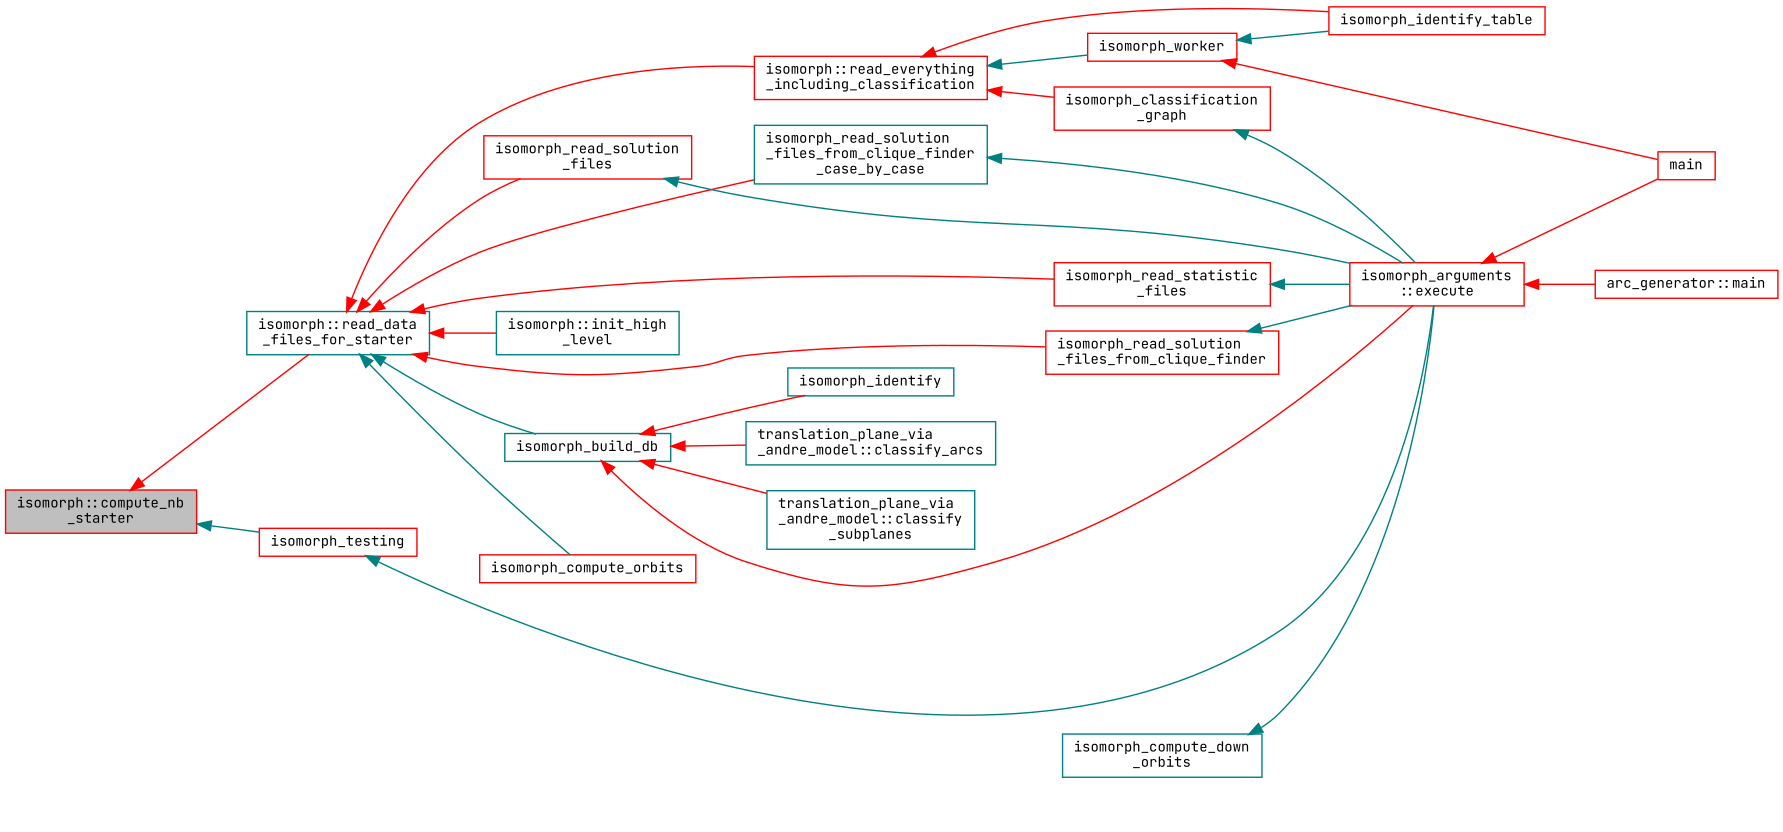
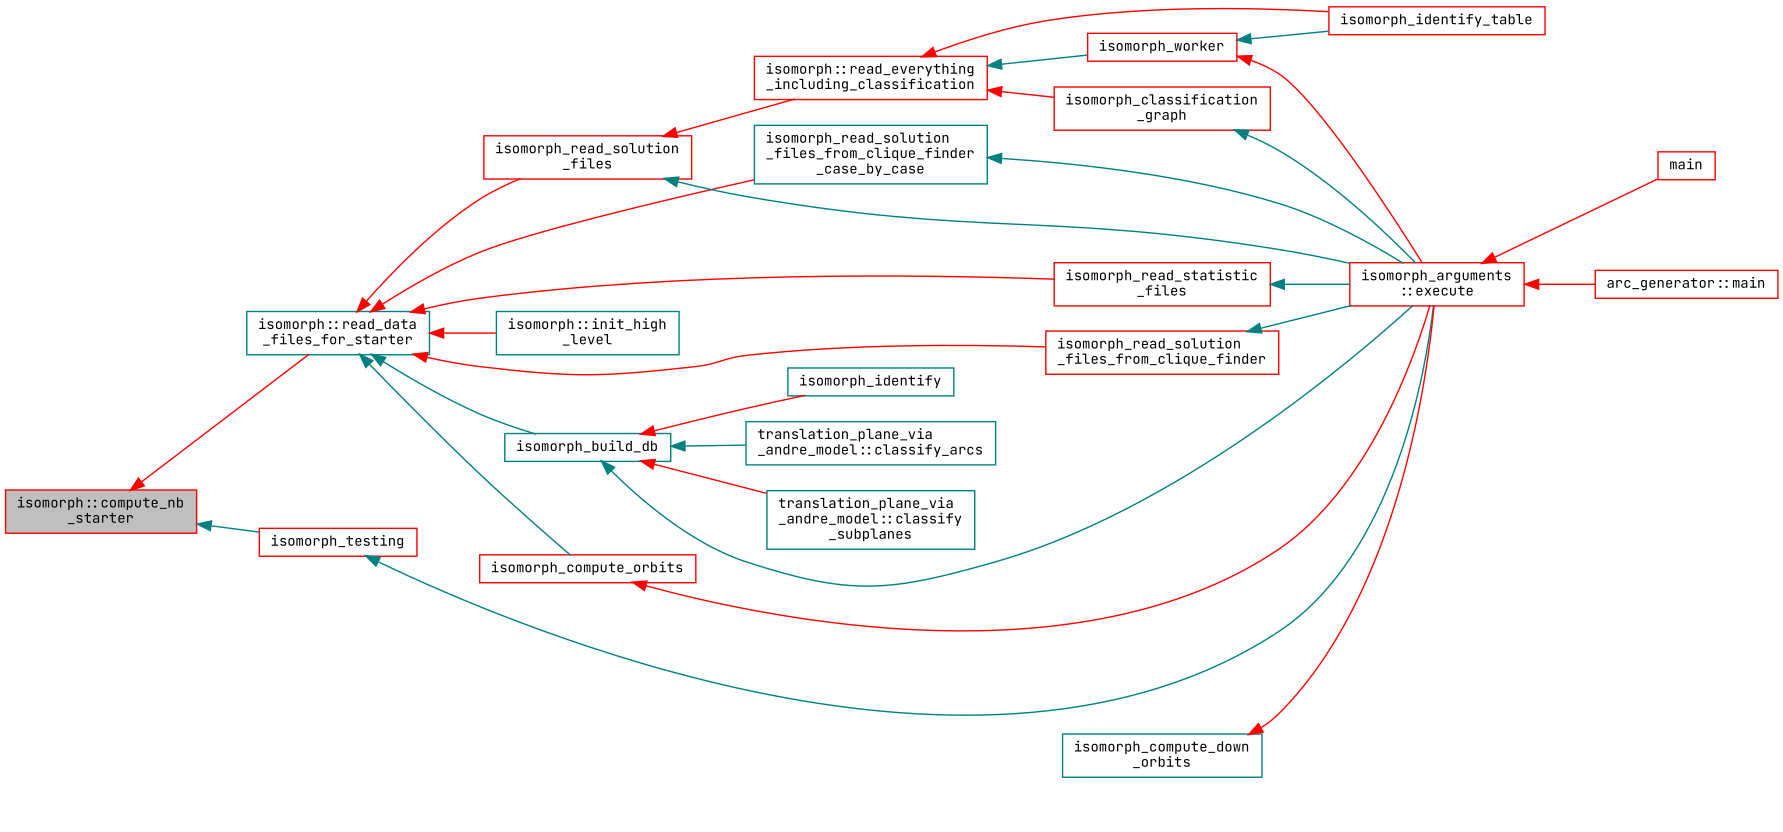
edge "isomorph::read_everything _including_classification" -> "isomorph::read_data _files_for_starter": now "isomorph::read_everything _including_classification" -> "isomorph_read_solution _files"
edge "main" -> "isomorph_worker": now "isomorph_arguments ::execute" -> "isomorph_worker"
edge "translation_plane_via _andre_model::classify_arcs" -> "isomorph_build_db": color red -> teal
edge "isomorph_arguments ::execute" -> "isomorph_compute_down _orbits": color teal -> red
edge "isomorph_arguments ::execute" -> "isomorph_build_db": color red -> teal
edge "isomorph_arguments ::execute" -> "isomorph_compute_orbits": added
